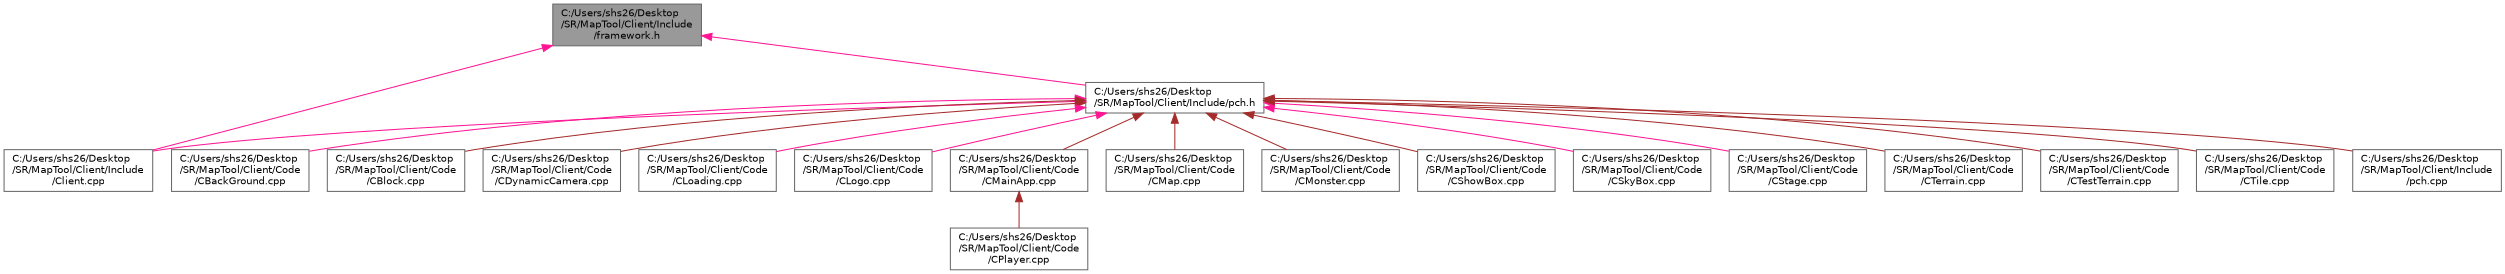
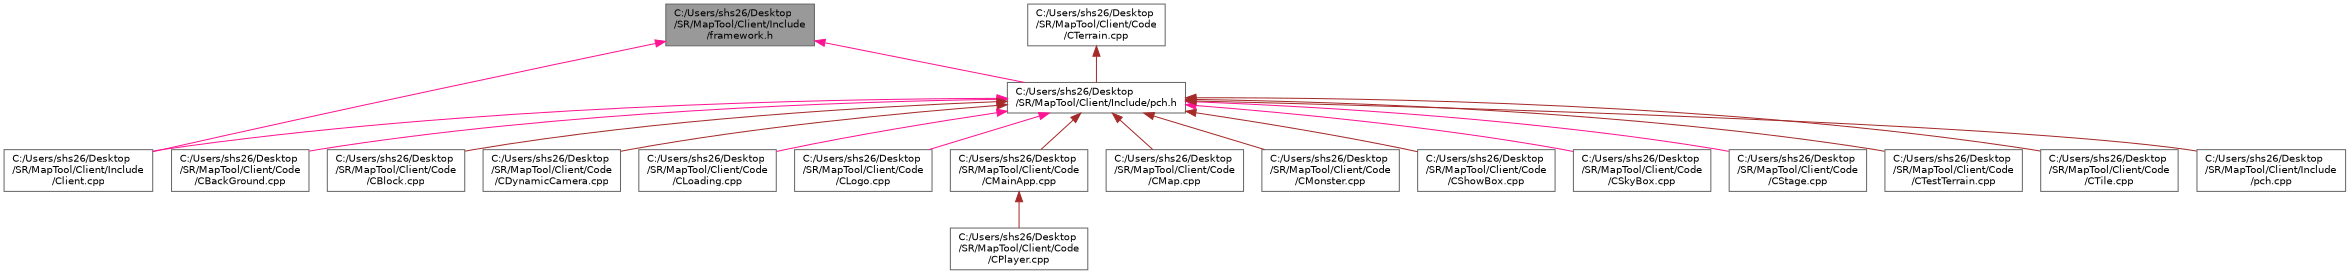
edge "C:/Users/shs26/Desktop /SR/MapTool/Client/Code /CTerrain.cpp" -> "C:/Users/shs26/Desktop /SR/MapTool/Client/Include/pch.h": reversed
